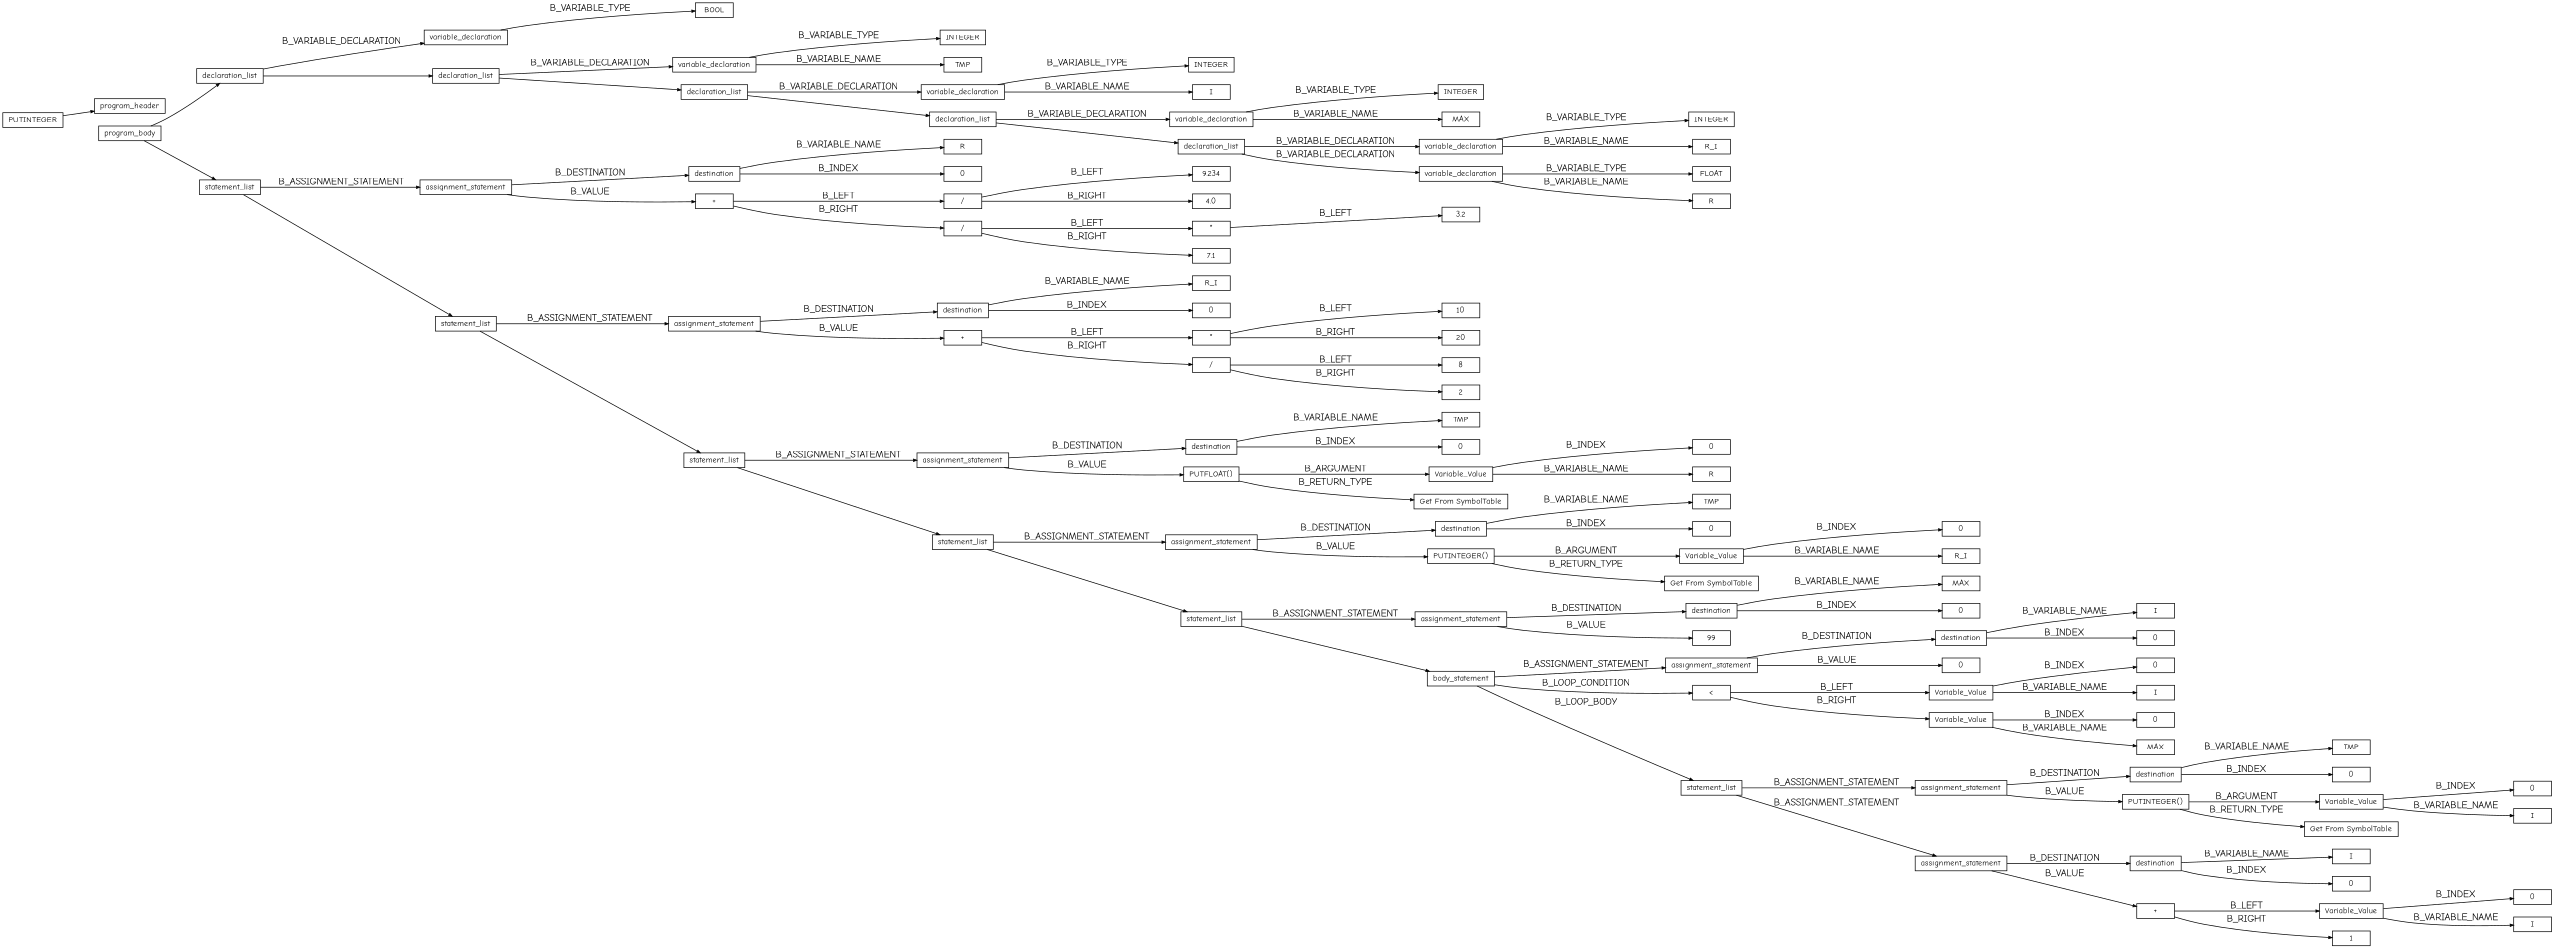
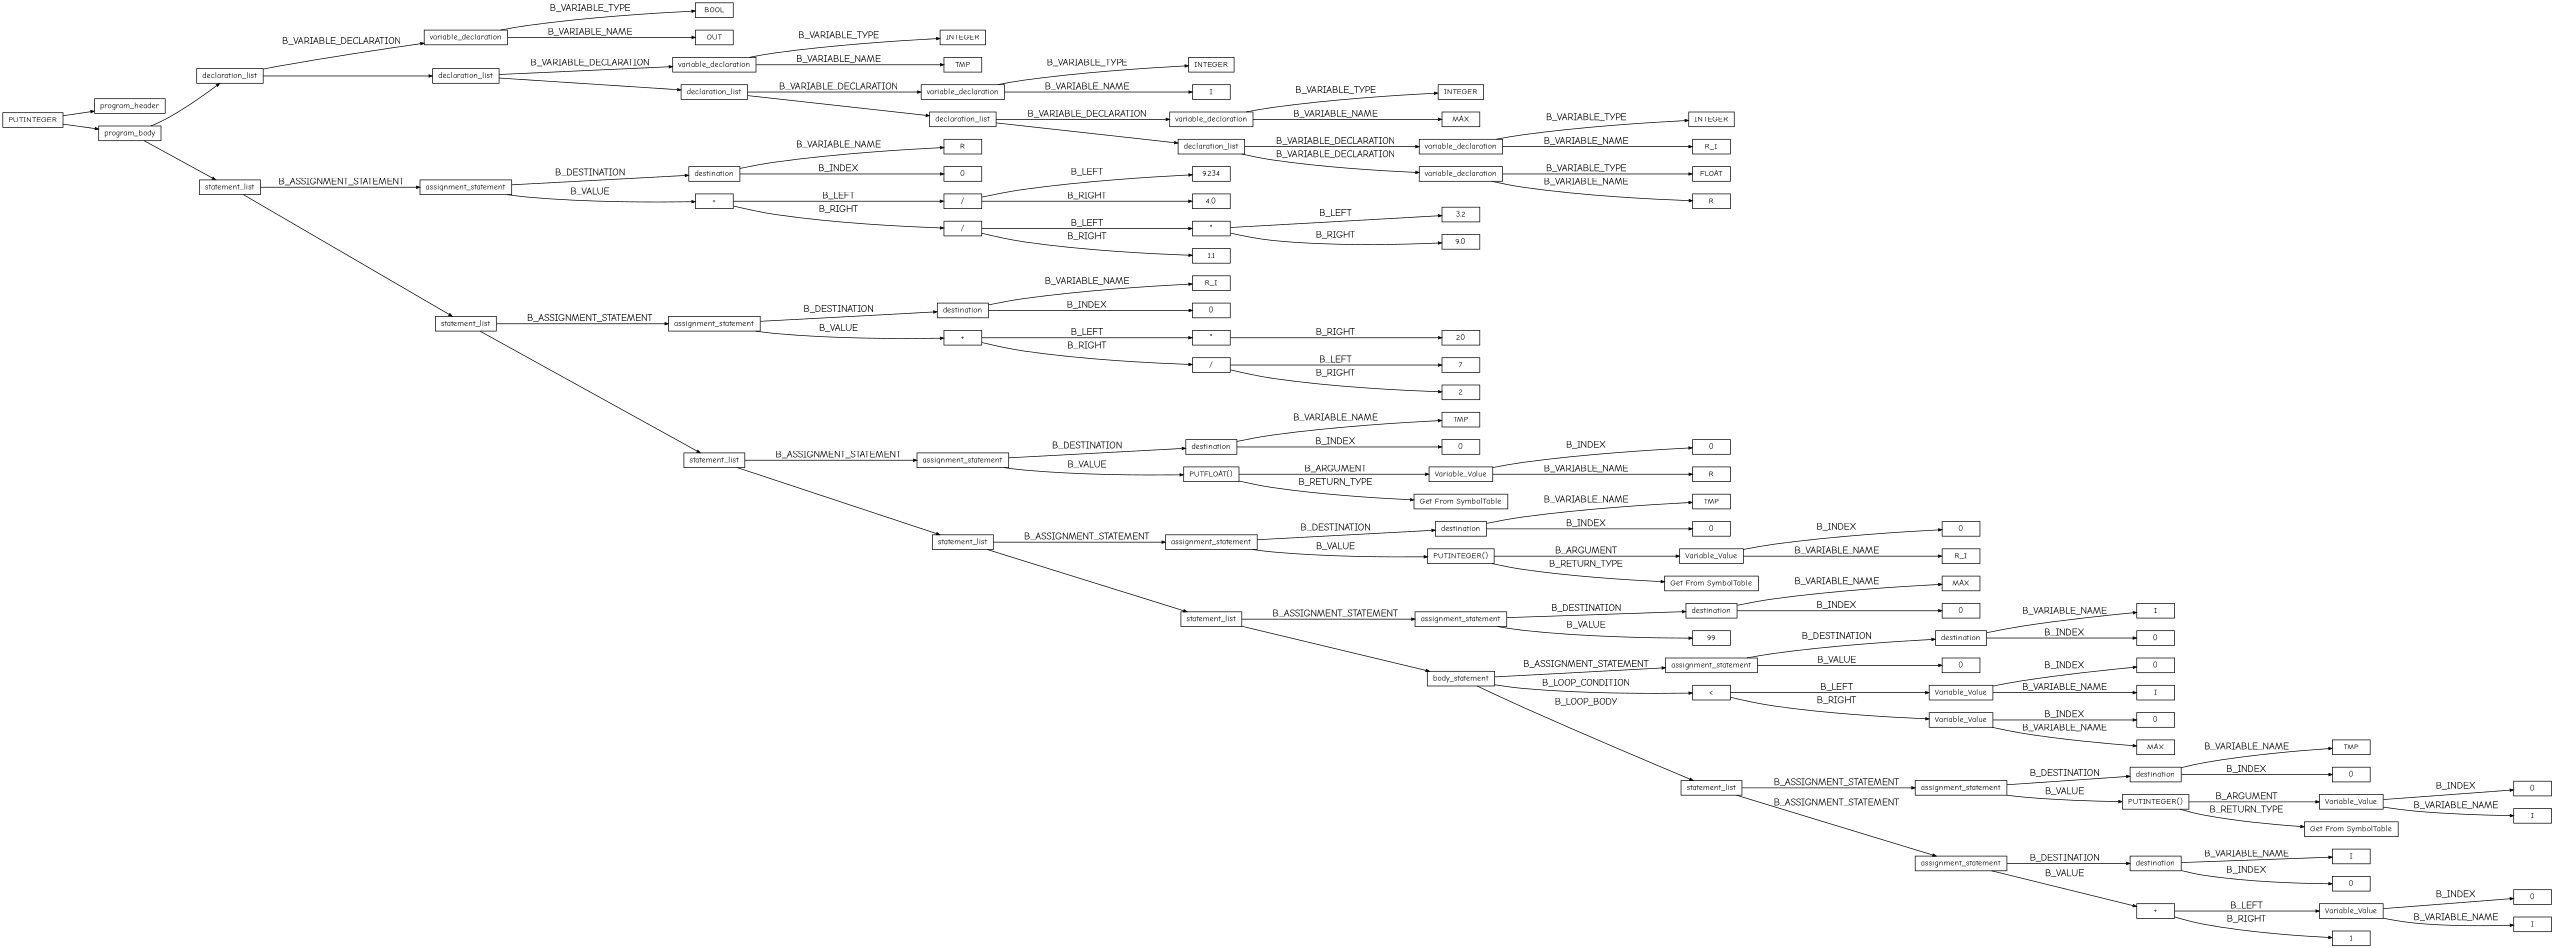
node "OUT": added
edge "PUTINTEGER" -> "program_body": added
node "9.0": added
node "7.1": label "7.1" -> "1.1"
node "10": removed
node "8": label "8" -> "7"
